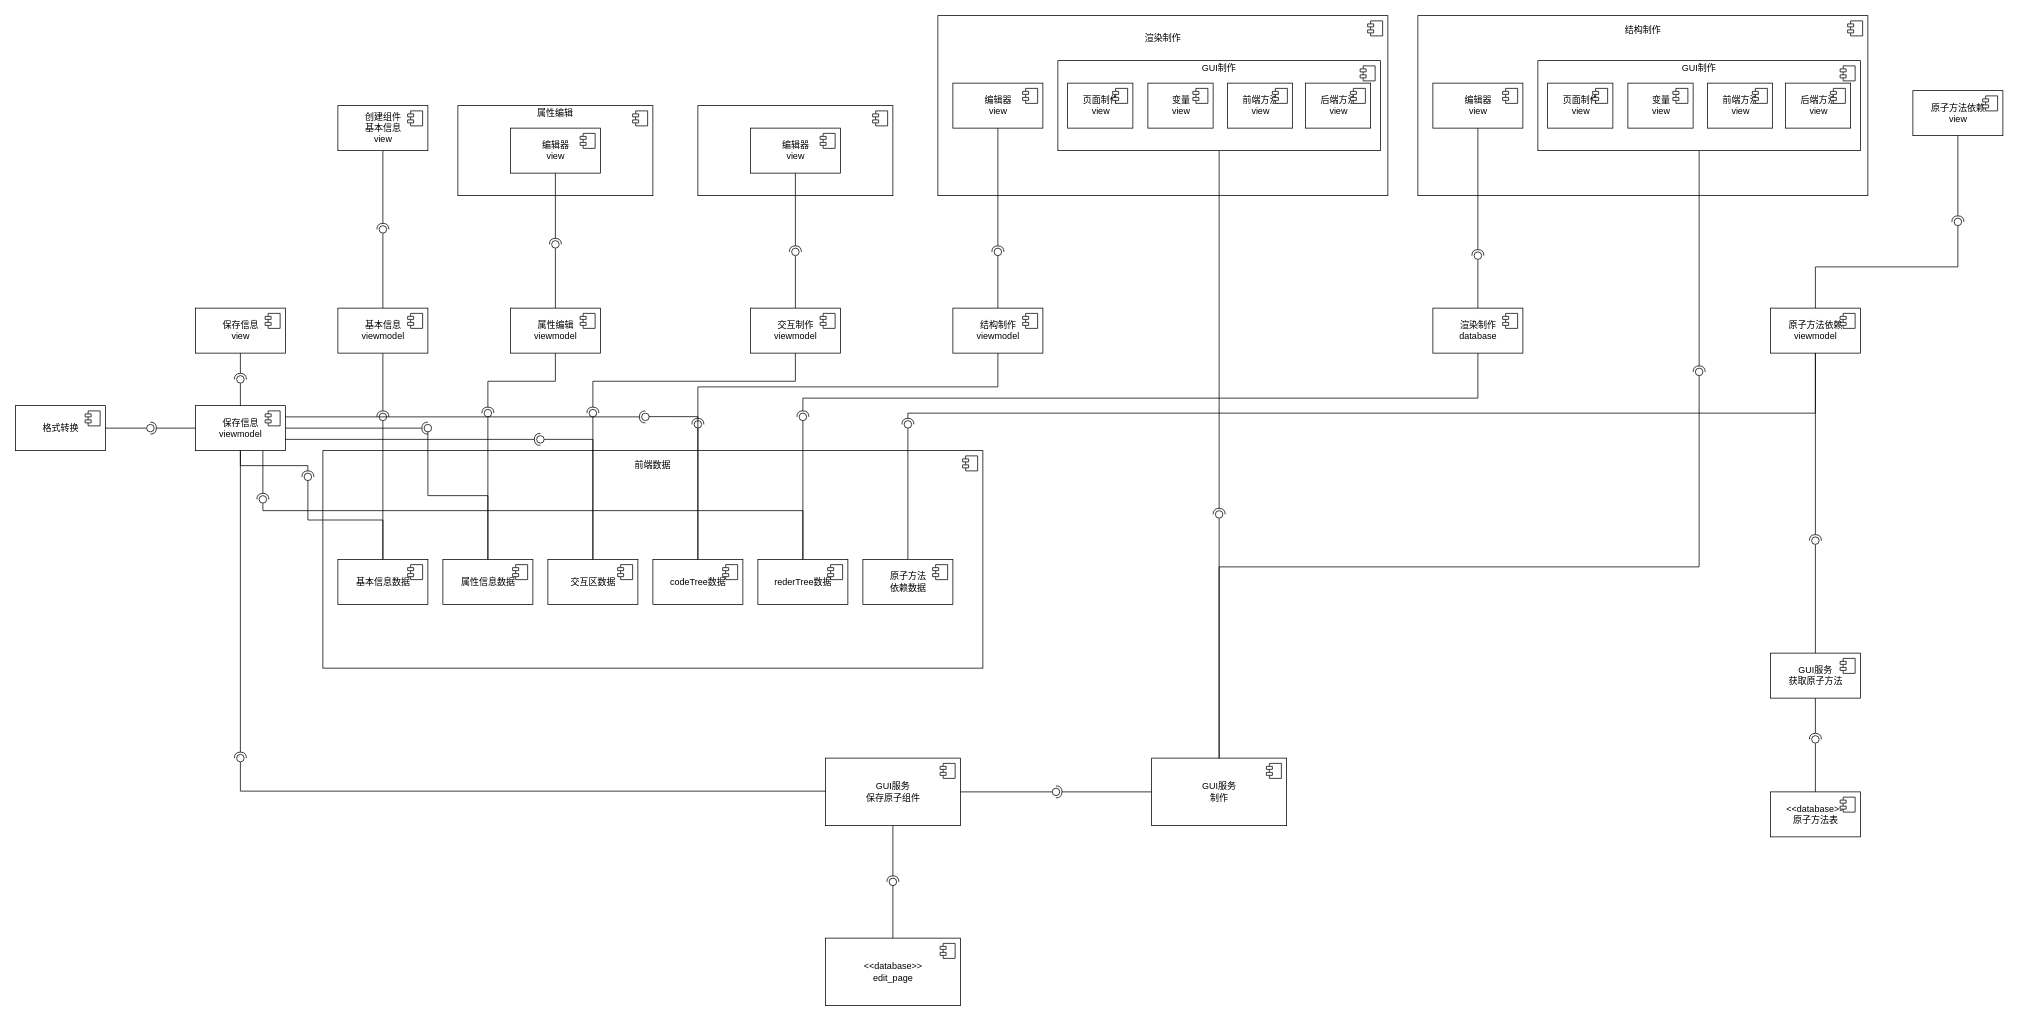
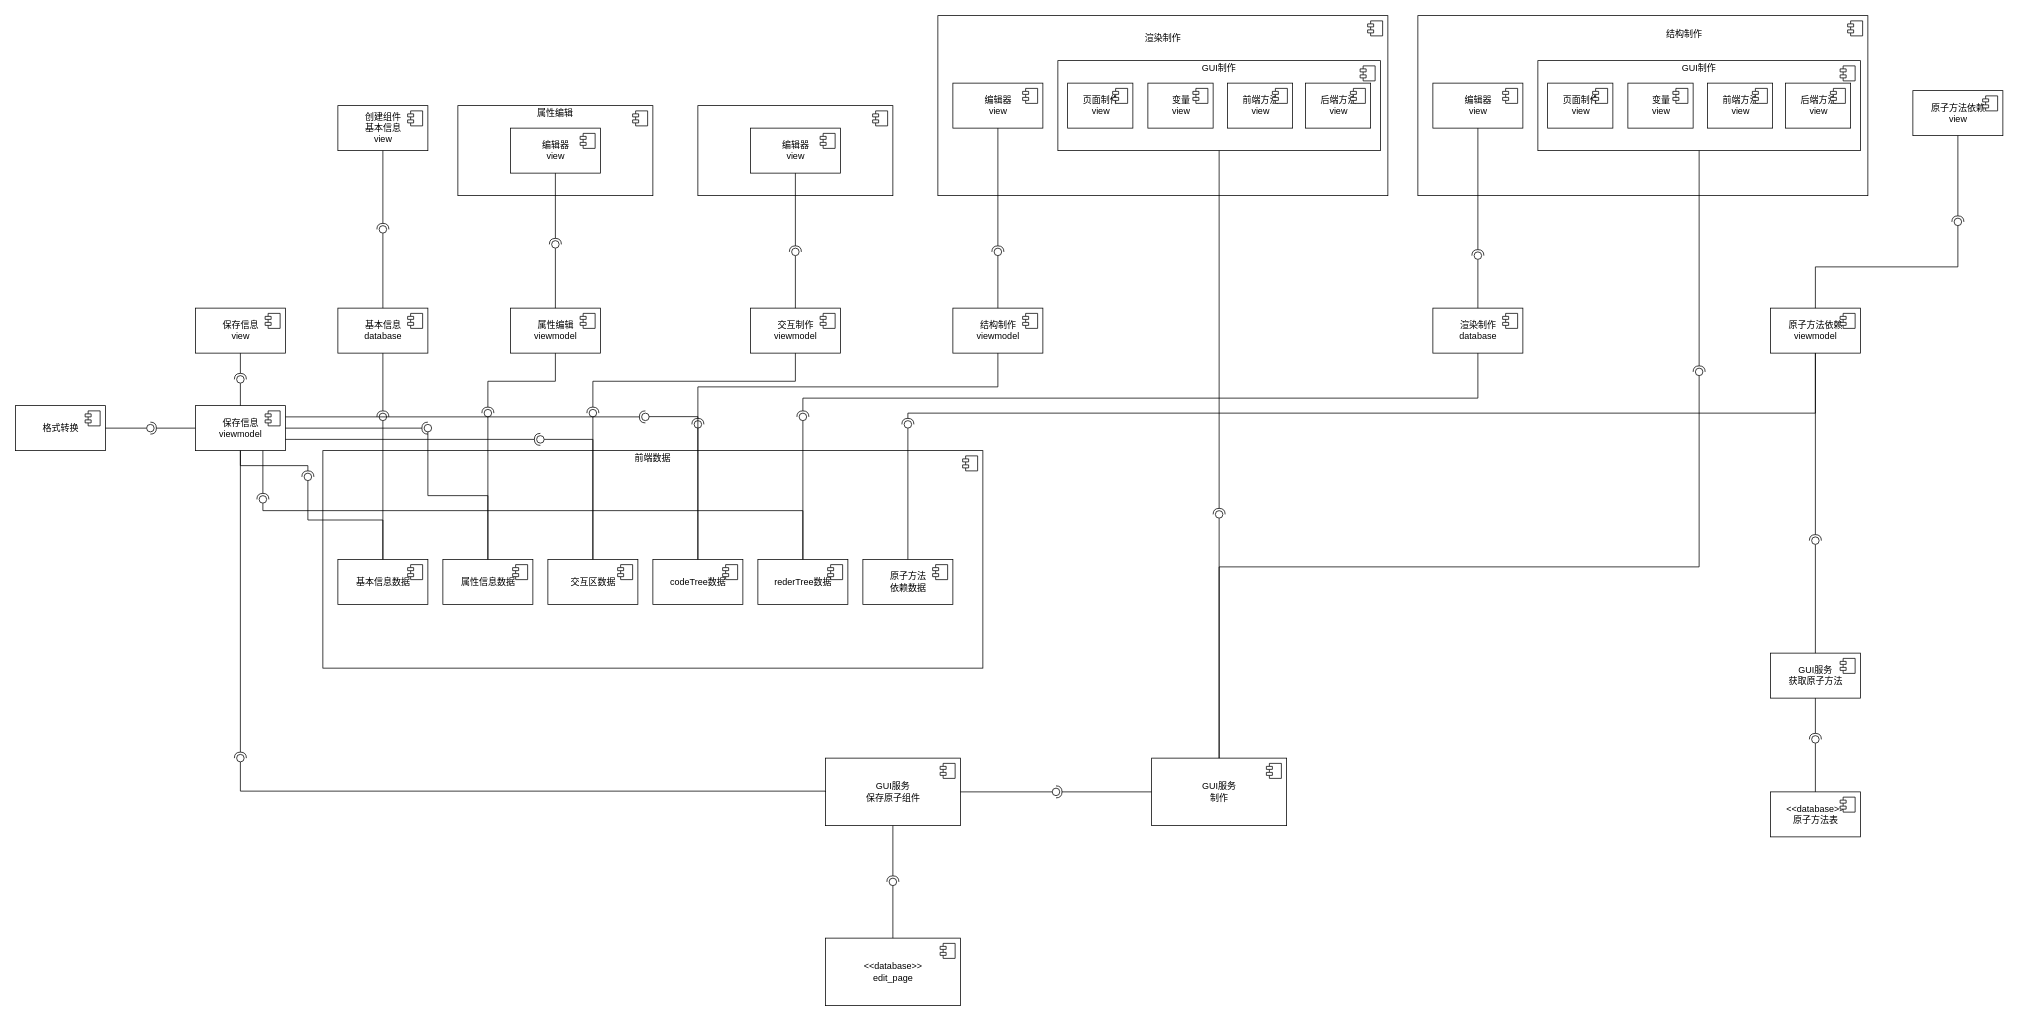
node "结构制作": moved (1643, 30) -> (1684, 34)
node "基本信息 viewmodel": label "基本信息 viewmodel" -> "基本信息 database"
node "前端数据": moved (653, 465) -> (653, 458)
